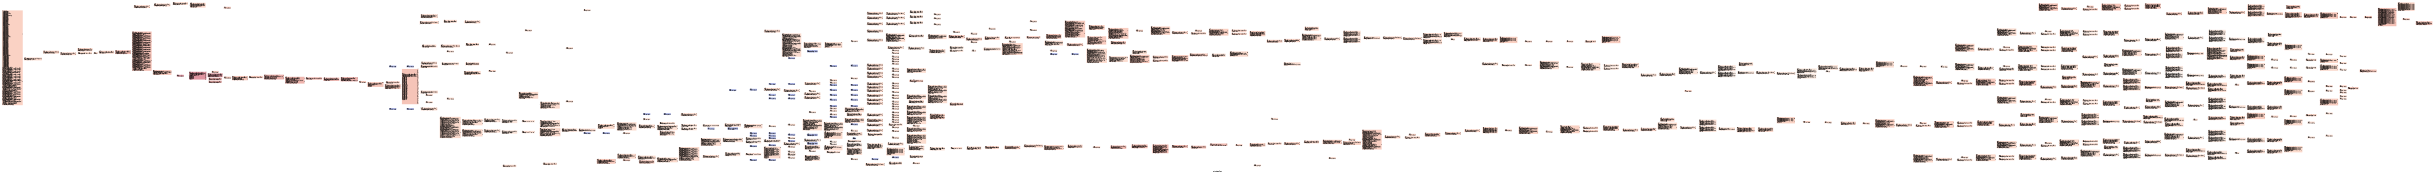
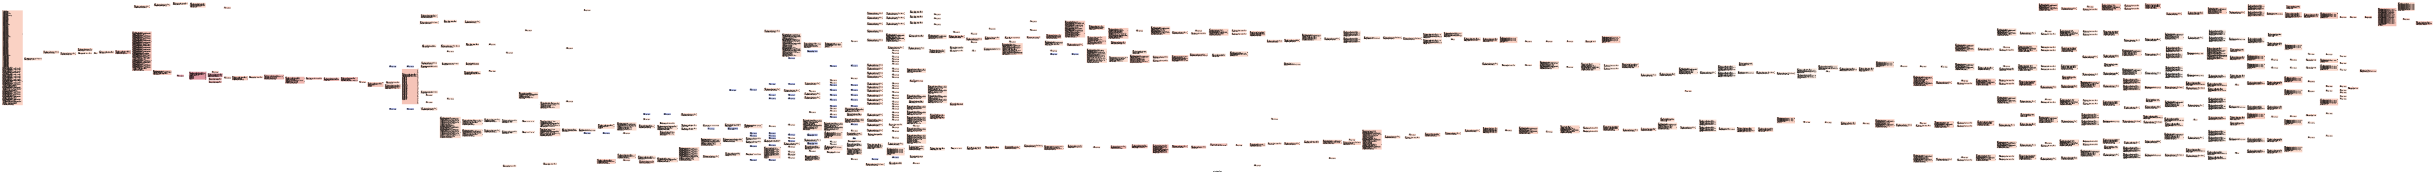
node "%627:": removed
node "%1737:": removed
